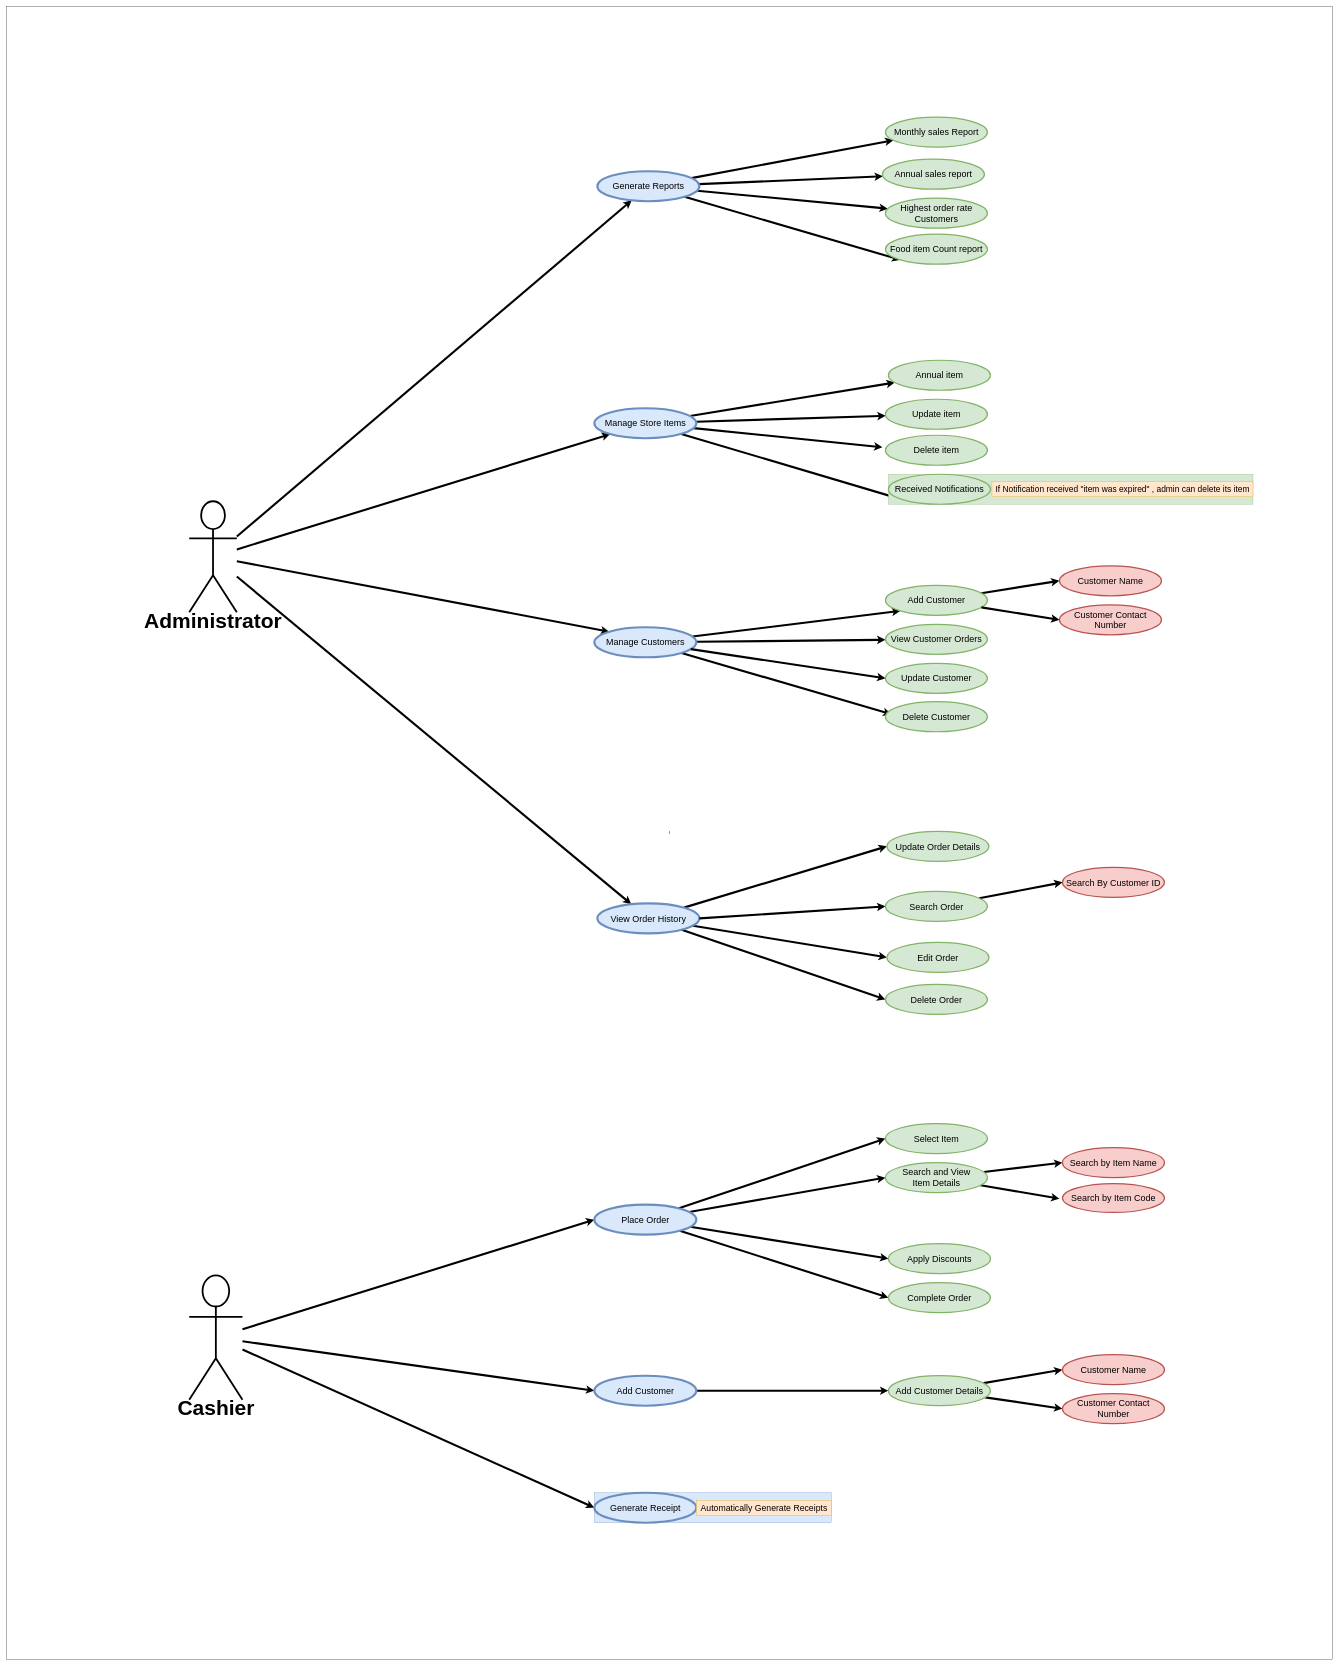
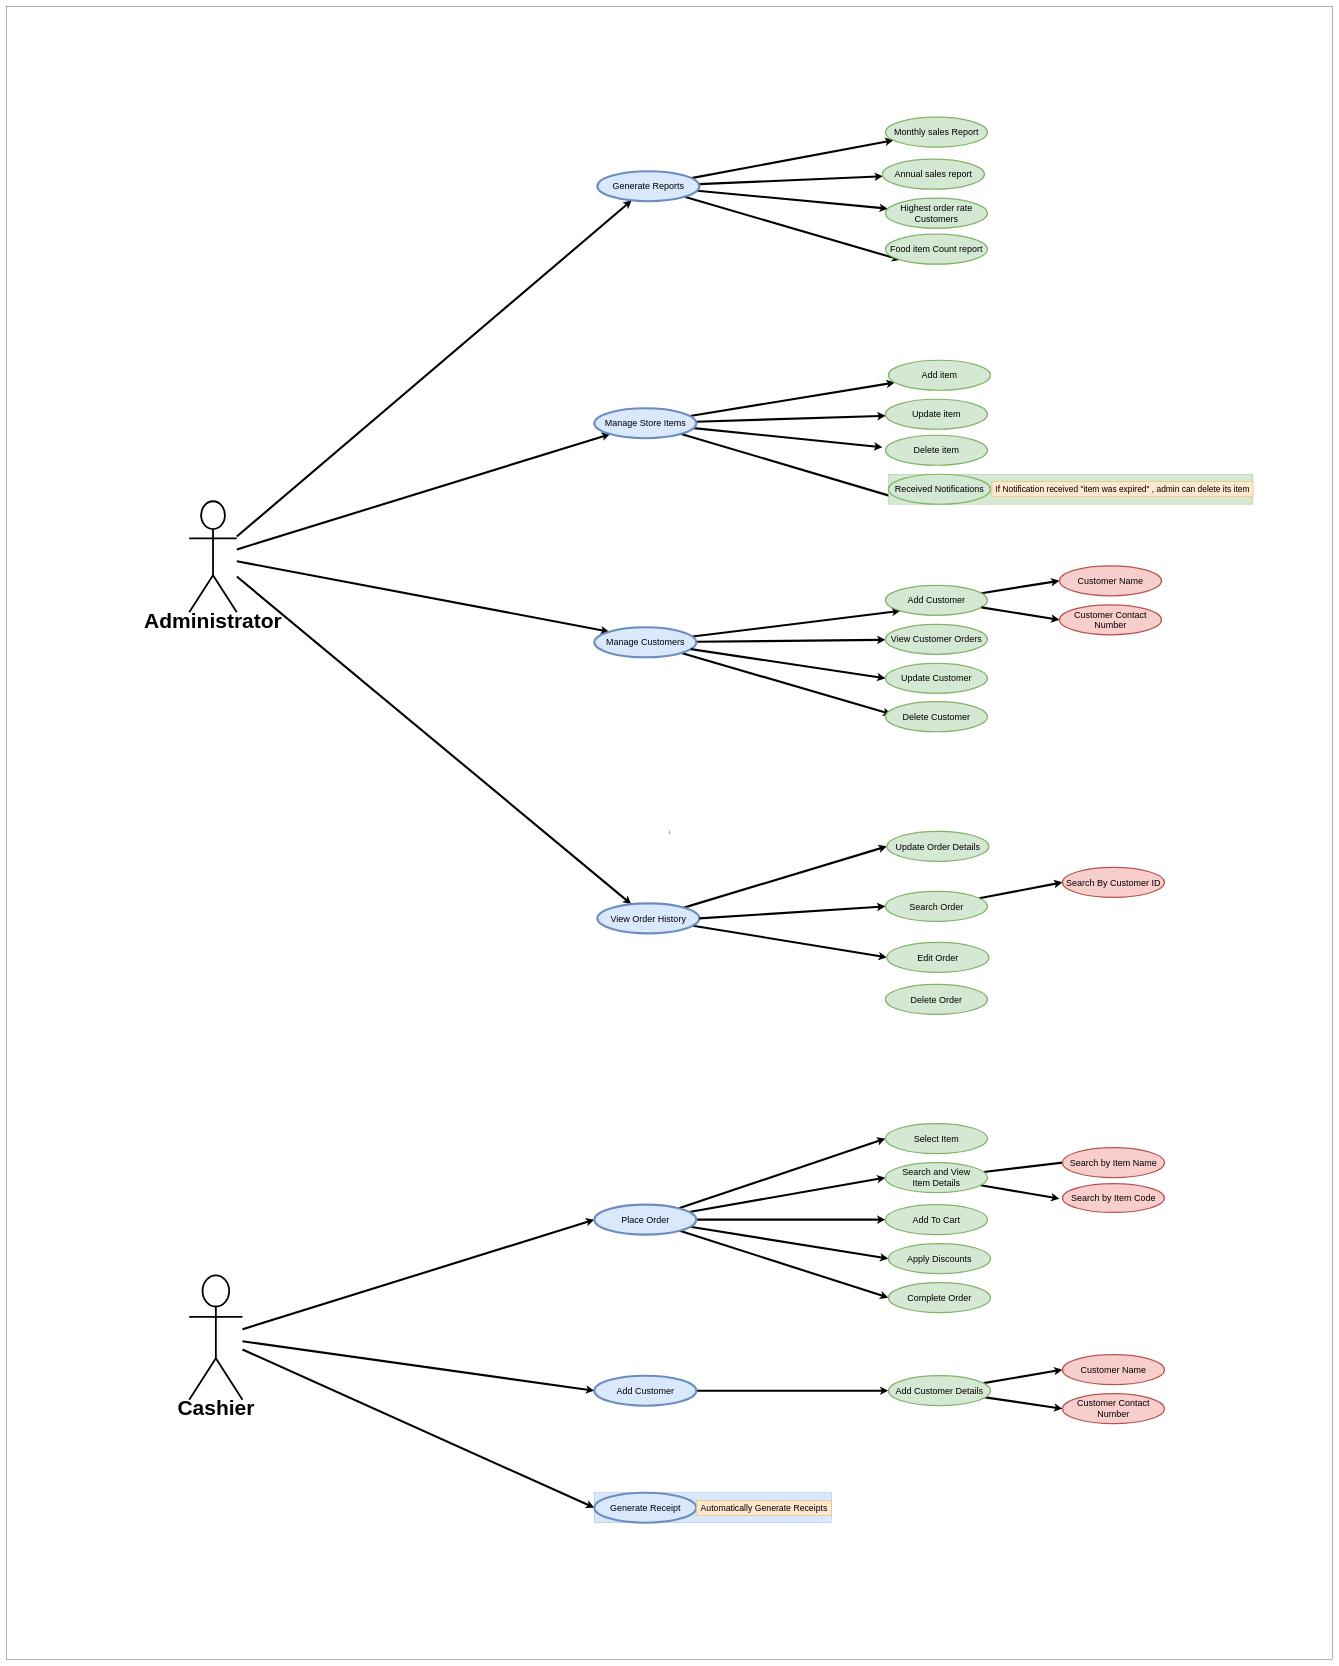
node "Annual item": label "Annual item" -> "Add item"
edge "View Order History" -> "Delete Order": removed
edge "Search and View Item Details" -> "Search by Item Name": arrowhead classic -> none
edge "Place Order" -> "Add To Cart": added
node "Add To Cart": added
